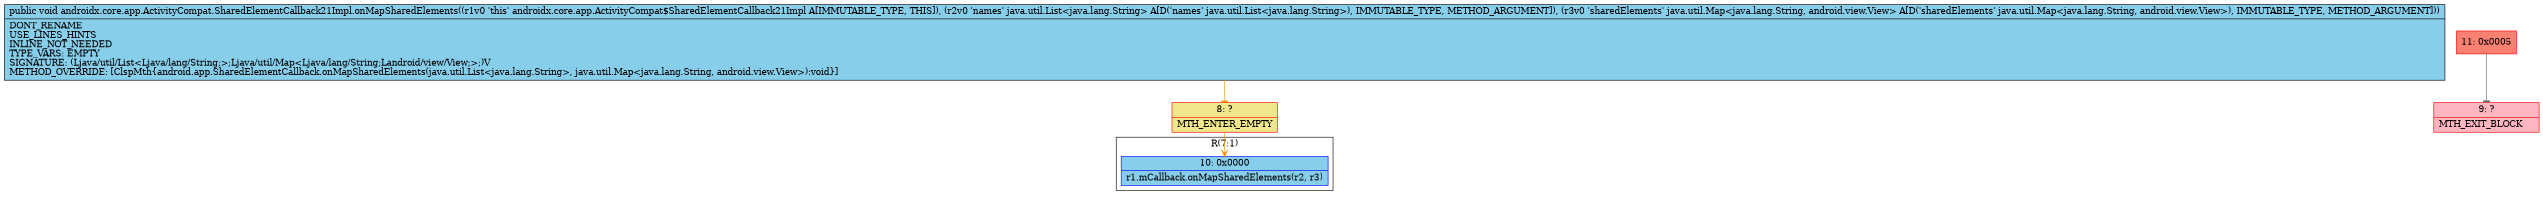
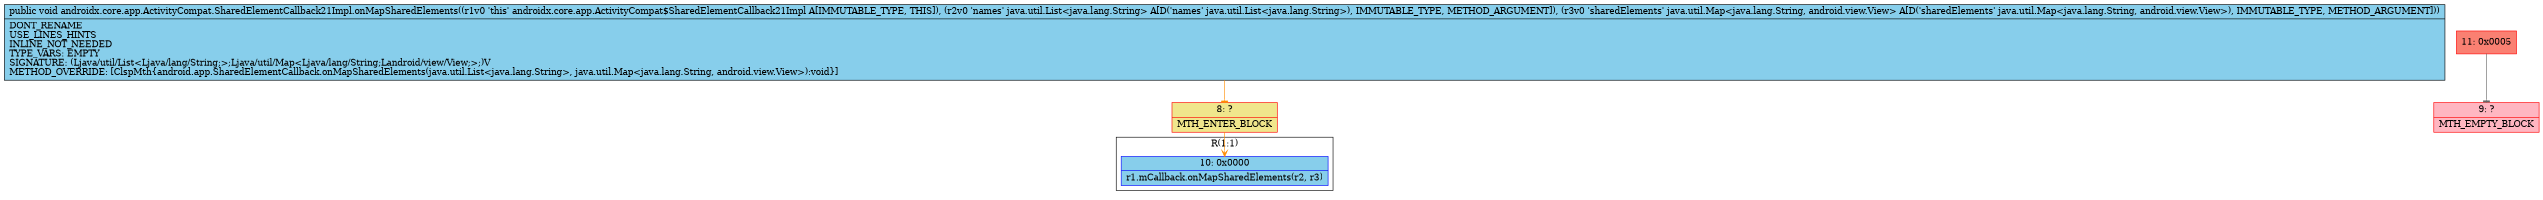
node "8: ?": text "MTH_ENTER_EMPTY" -> "MTH_ENTER_BLOCK"
node "9: ?": text "MTH_EXIT_BLOCK" -> "MTH_EMPTY_BLOCK"
cluster "R(7:1)": label "R(7:1)" -> "R(1:1)"
